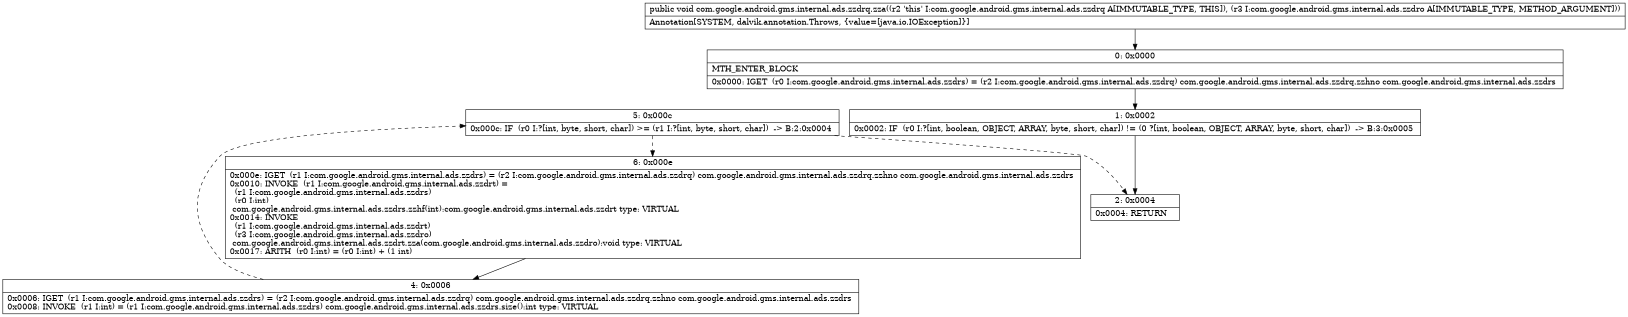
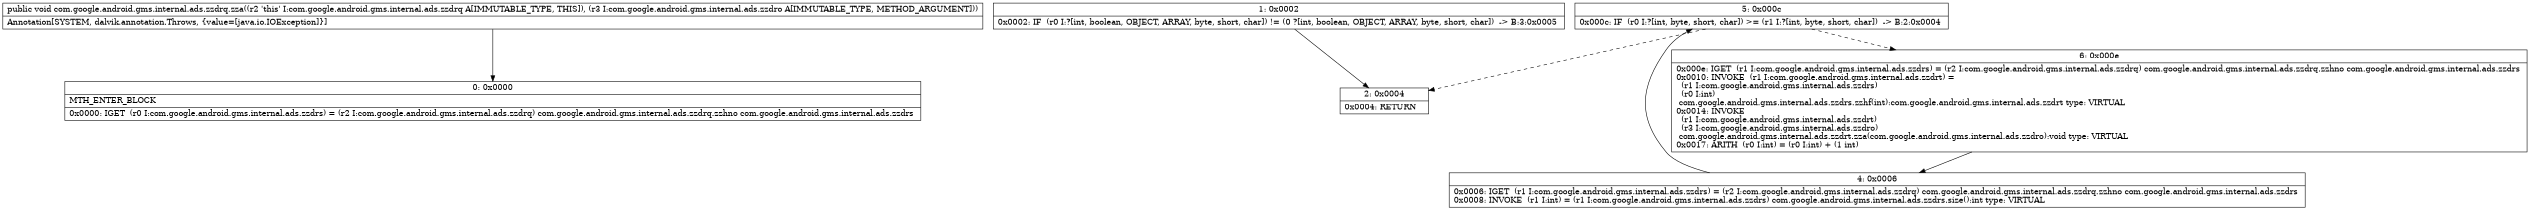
edge "0: 0x0000" -> "1: 0x0002": removed
edge "4: 0x0006" -> "5: 0x000c": style dashed -> solid
